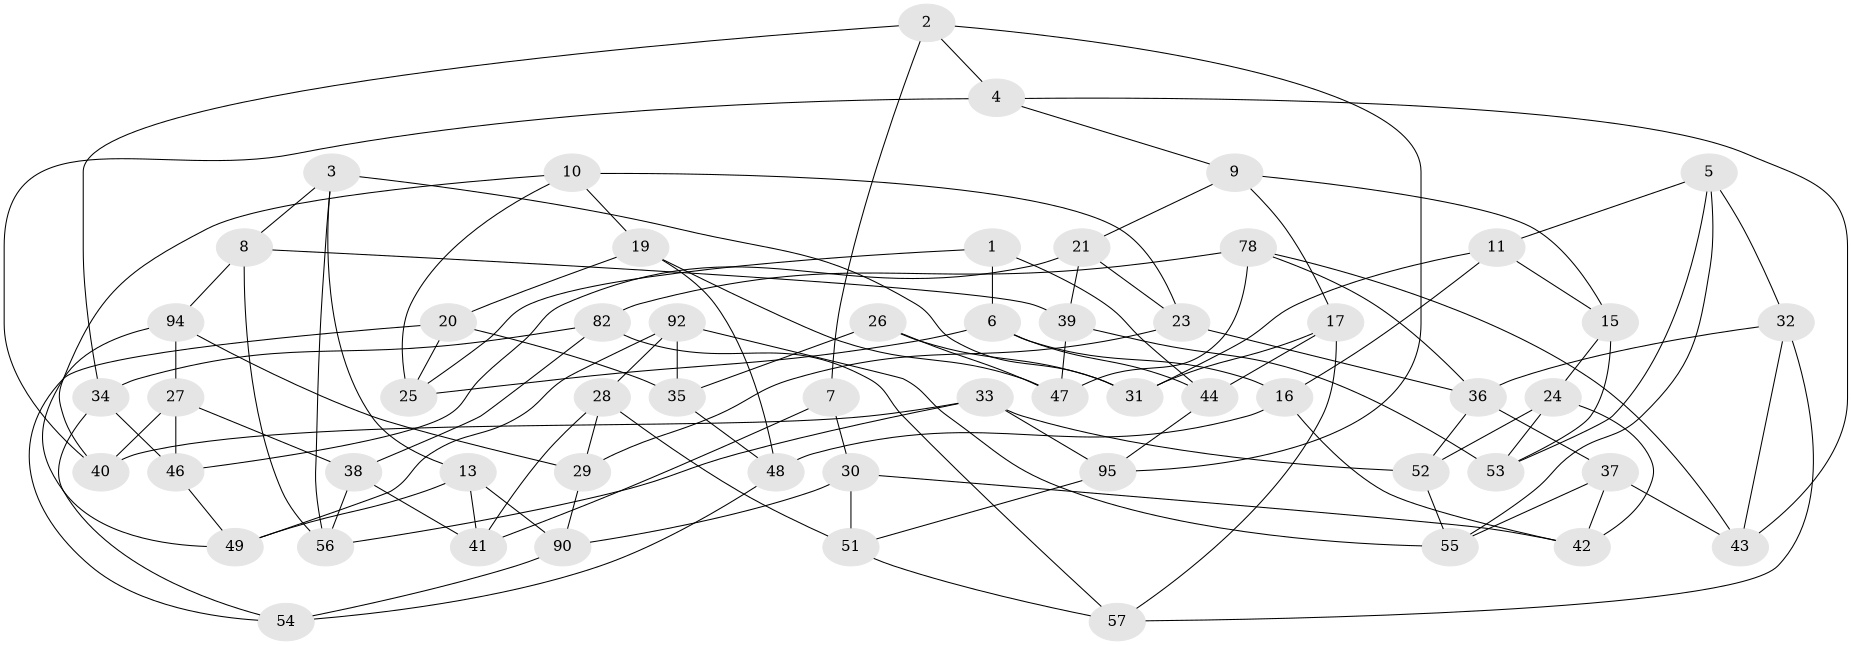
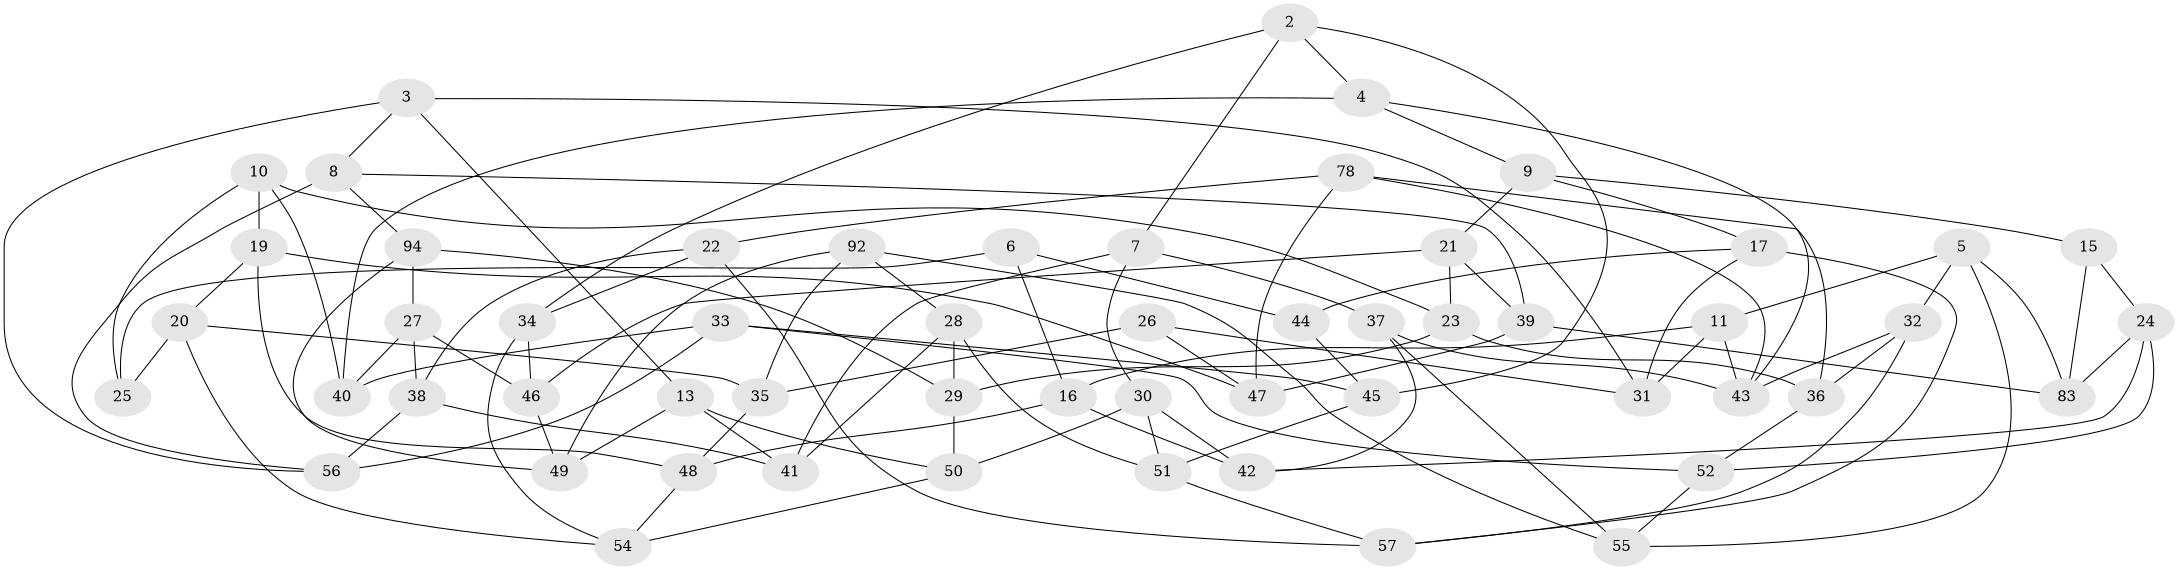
node "1": removed
edge "11" -- "15": now "11" -- "43"
node "82": label "82" -> "22"
edge "36" -- "37": now "7" -- "37"
node "95": label "95" -> "45"
node "53": label "53" -> "83"
node "90": label "90" -> "50"
